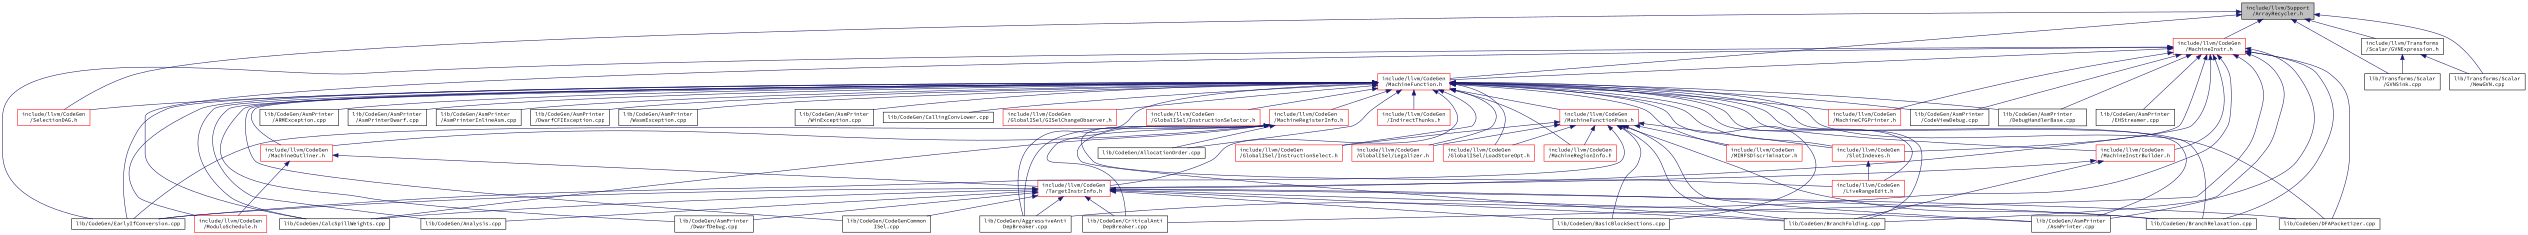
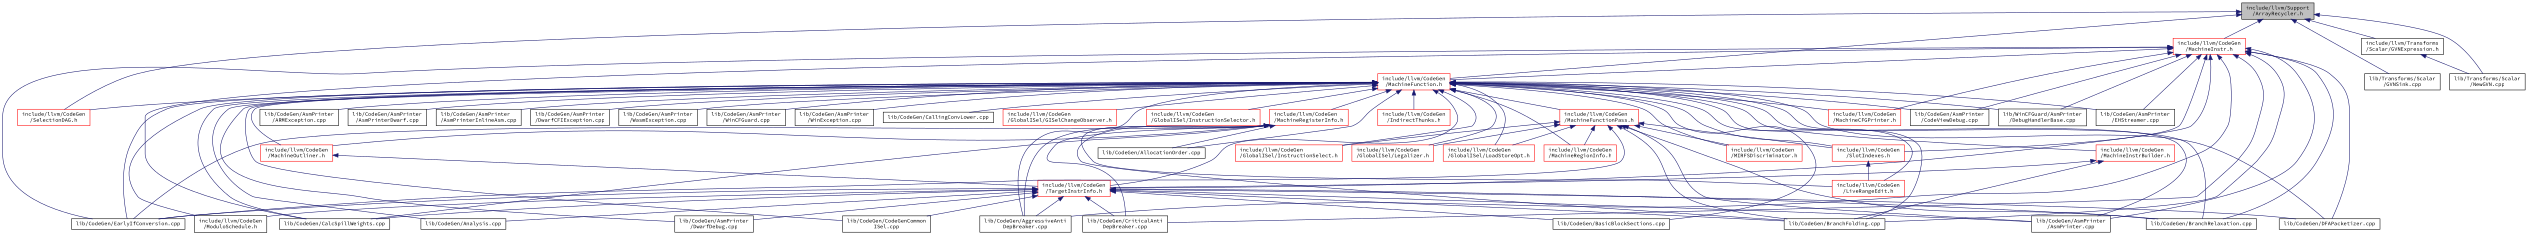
edge "lib/Transforms/Scalar /GVNSink.cpp" -> "include/llvm/Transforms /Scalar/GVNExpression.h": removed
edge "lib/CodeGen/AsmPrinter /EHStreamer.cpp" -> "include/llvm/CodeGen /MachineFunction.h": added
node "lib/CodeGen/AsmPrinter /WinCFGuard.cpp": added
node "lib/CodeGen/AsmPrinter /DebugHandlerBase.cpp": label "lib/CodeGen/AsmPrinter /DebugHandlerBase.cpp" -> "lib/WinCFGuard/AsmPrinter /DebugHandlerBase.cpp"
edge "include/llvm/CodeGen /MachineInstrBuilder.h" -> "include/llvm/CodeGen /MachineInstr.h": removed
edge "lib/CodeGen/BasicBlockSections.cpp" -> "include/llvm/CodeGen /MachineFunctionPass.h": removed
edge "include/llvm/CodeGen /ModuloSchedule.h" -> "include/llvm/CodeGen /MachineOutliner.h": now "include/llvm/CodeGen /ModuloSchedule.h" -> "include/llvm/CodeGen /TargetInstrInfo.h"
node "include/llvm/CodeGen /ModuloSchedule.h": color red -> black
